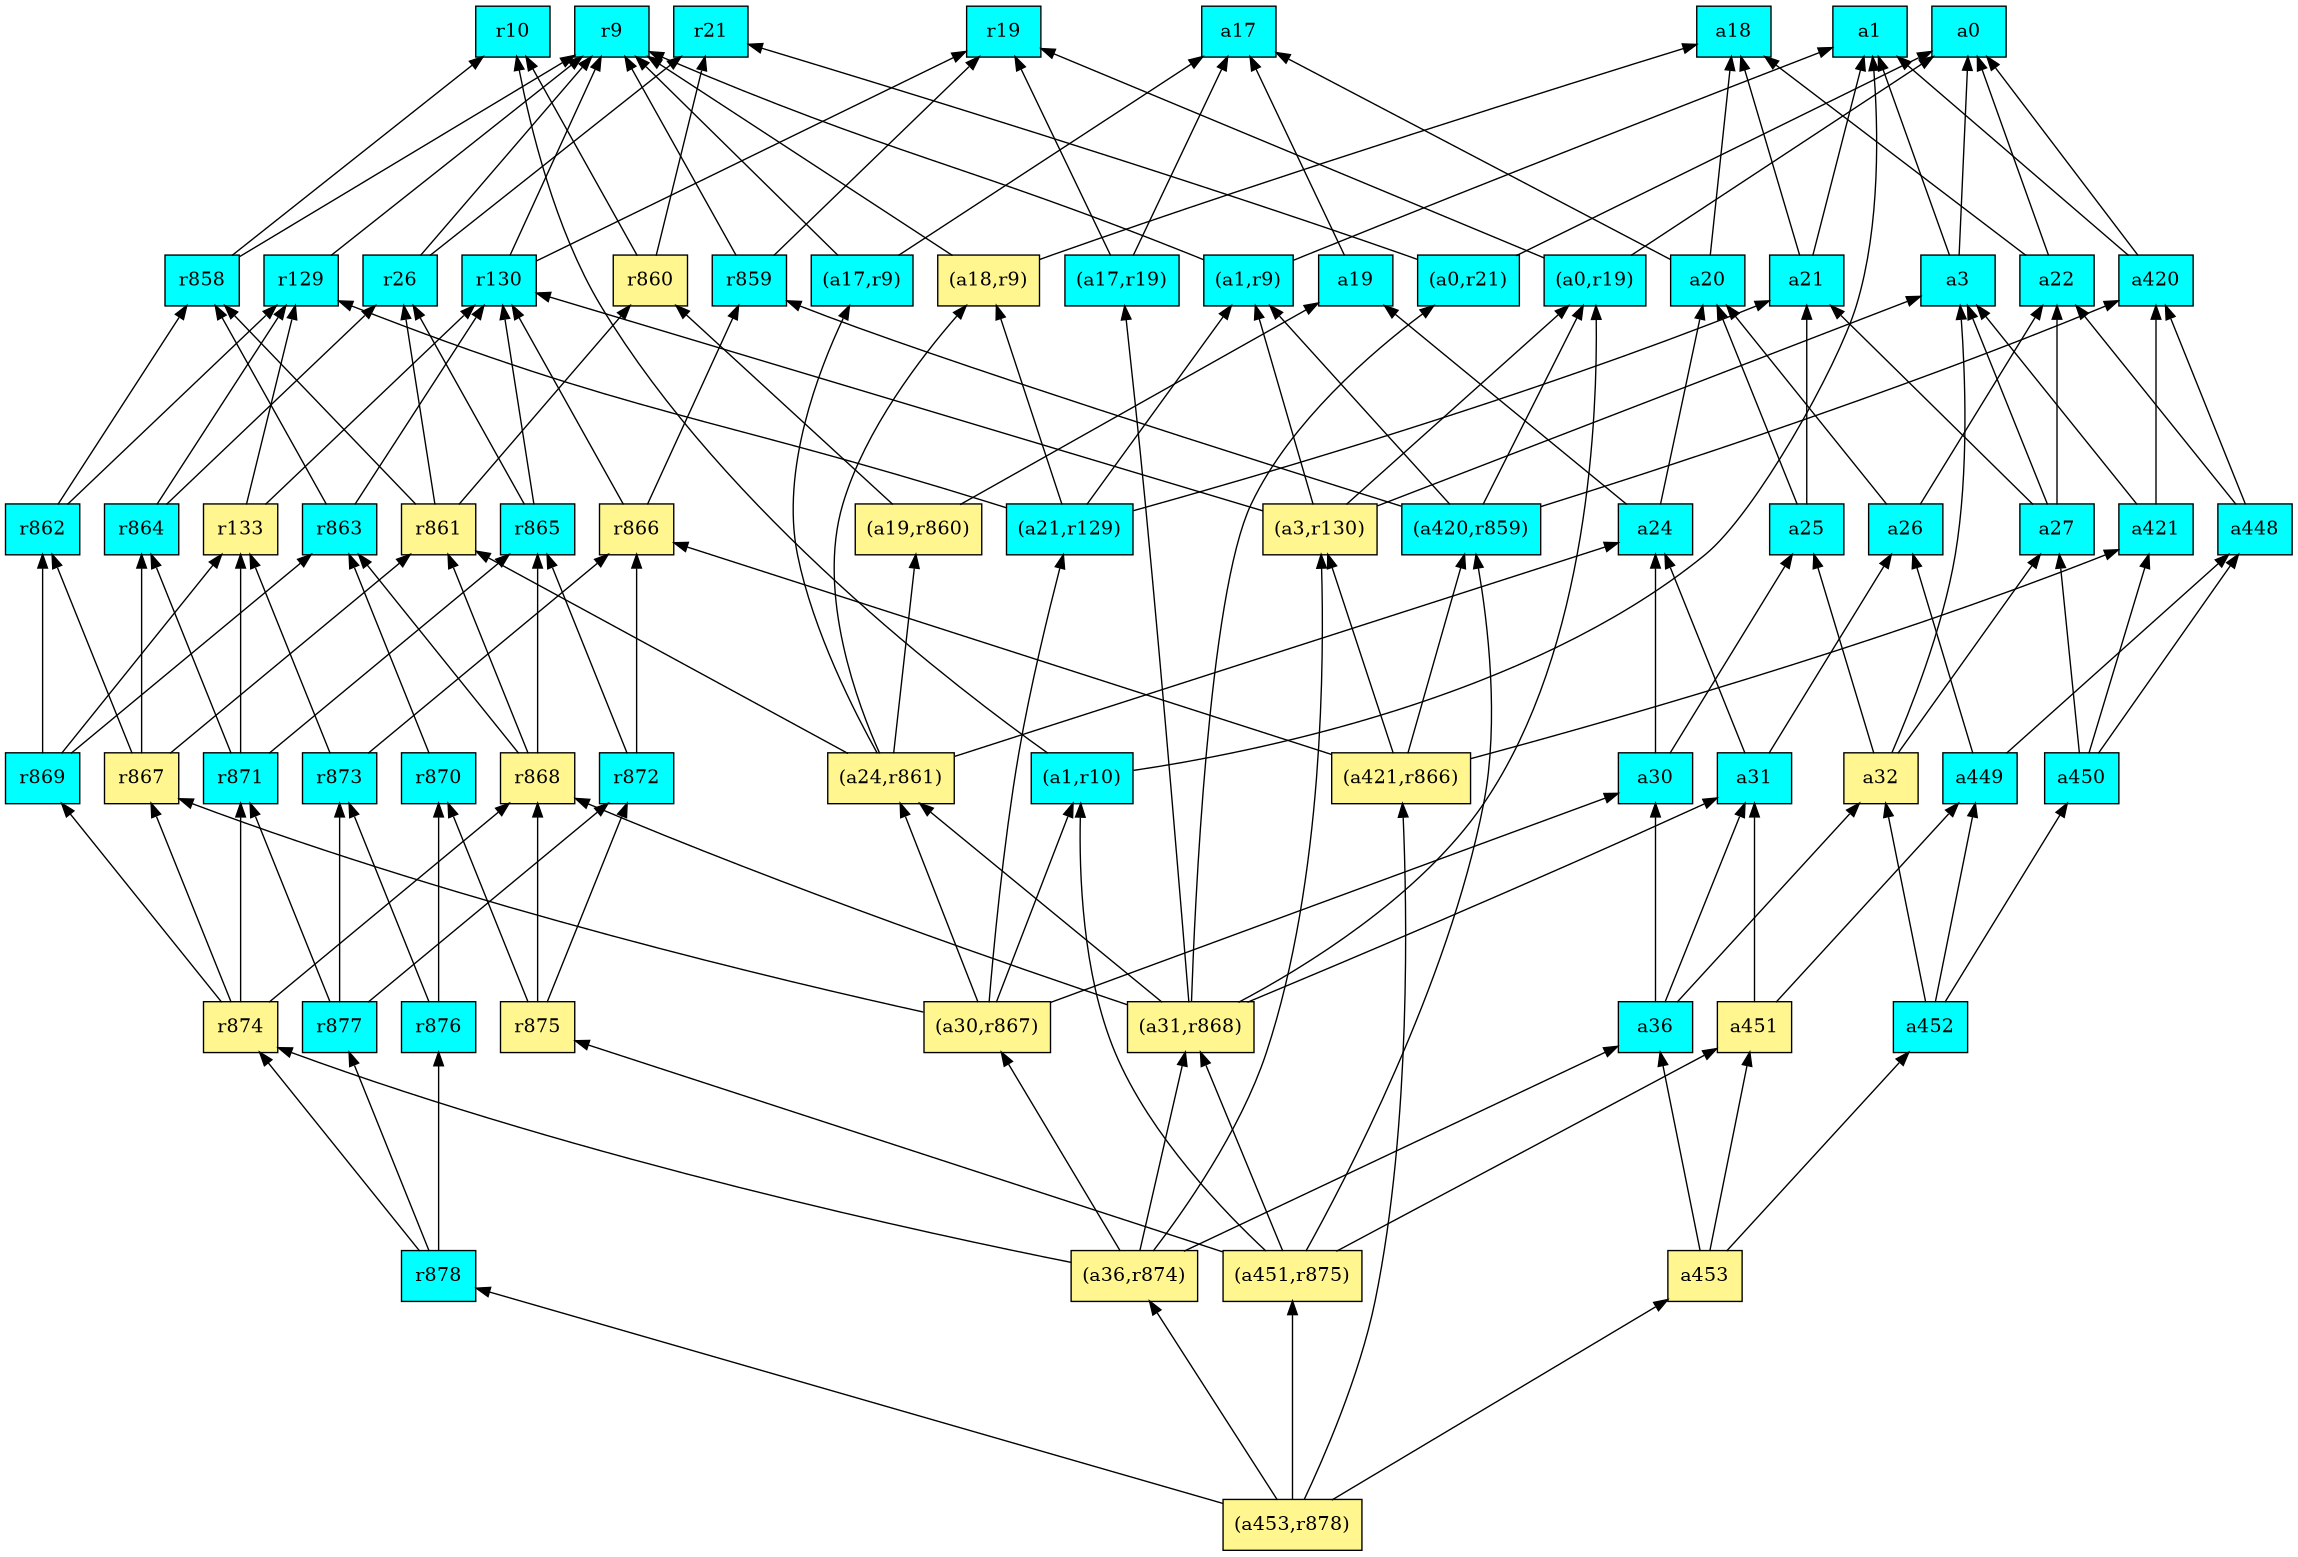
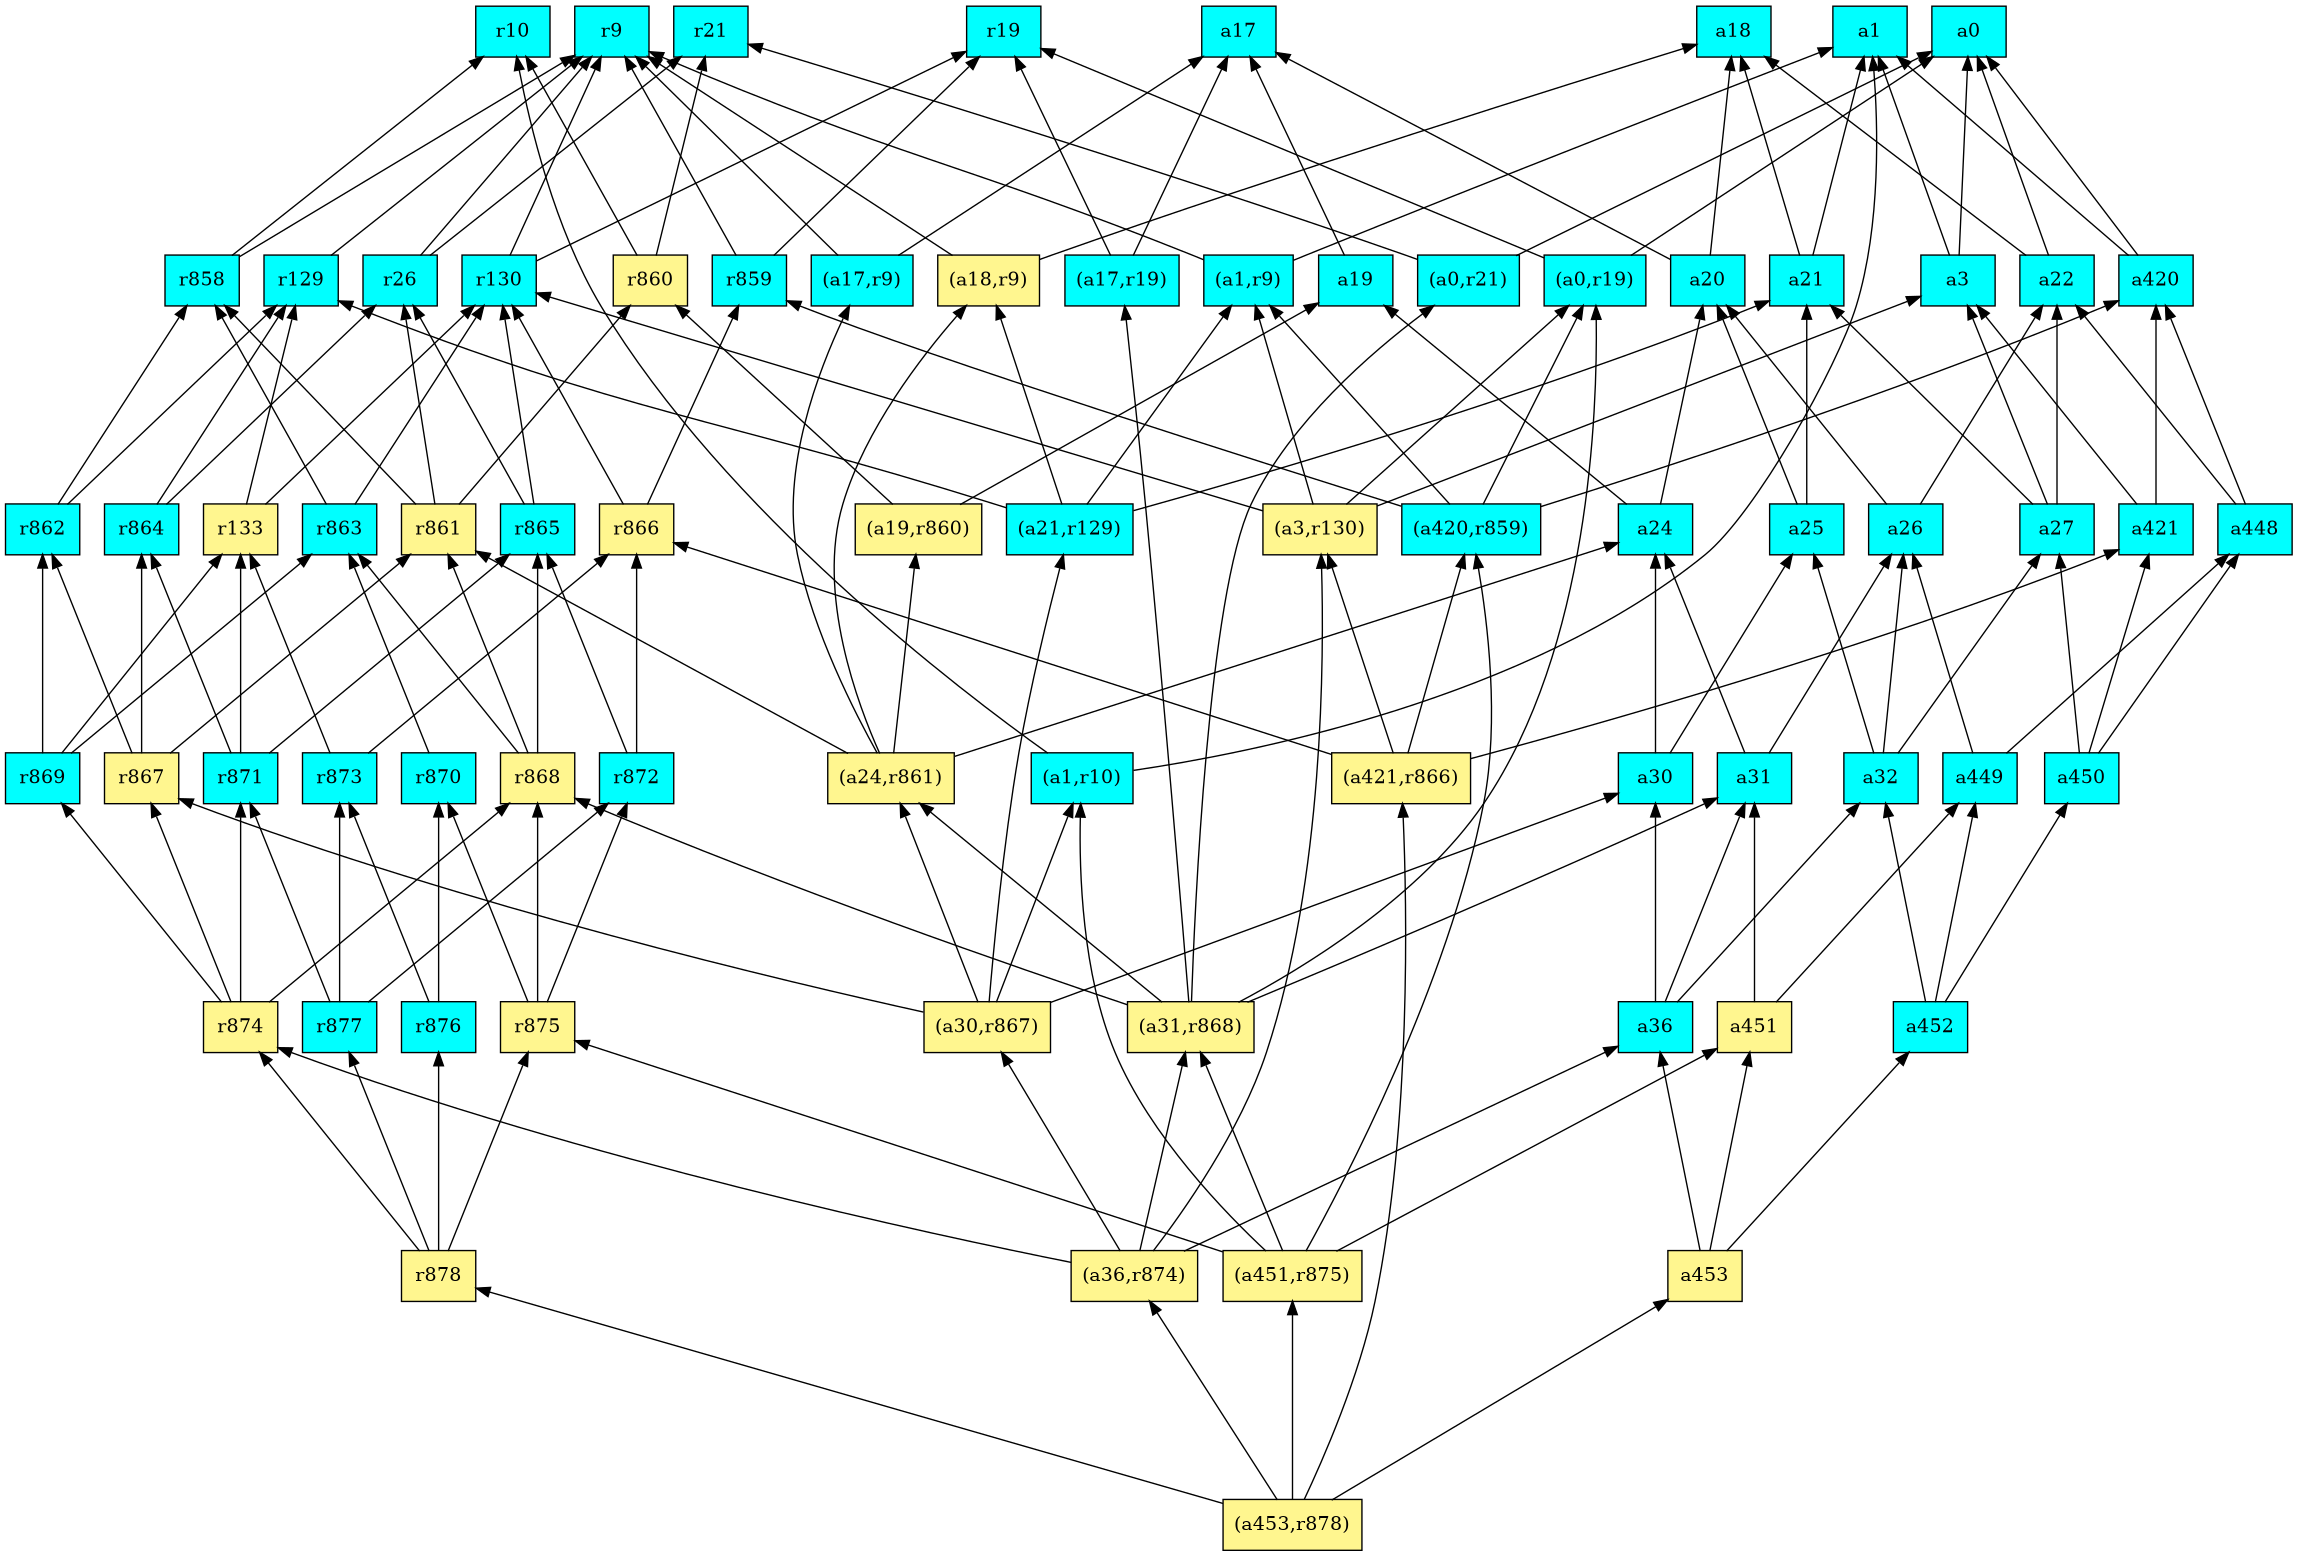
edge "a32" -> "a3": now "a32" -> "a26"
node "a32": fillcolor khaki1 -> cyan
edge "r878" -> "r875": added
node "r878": fillcolor cyan -> khaki1
